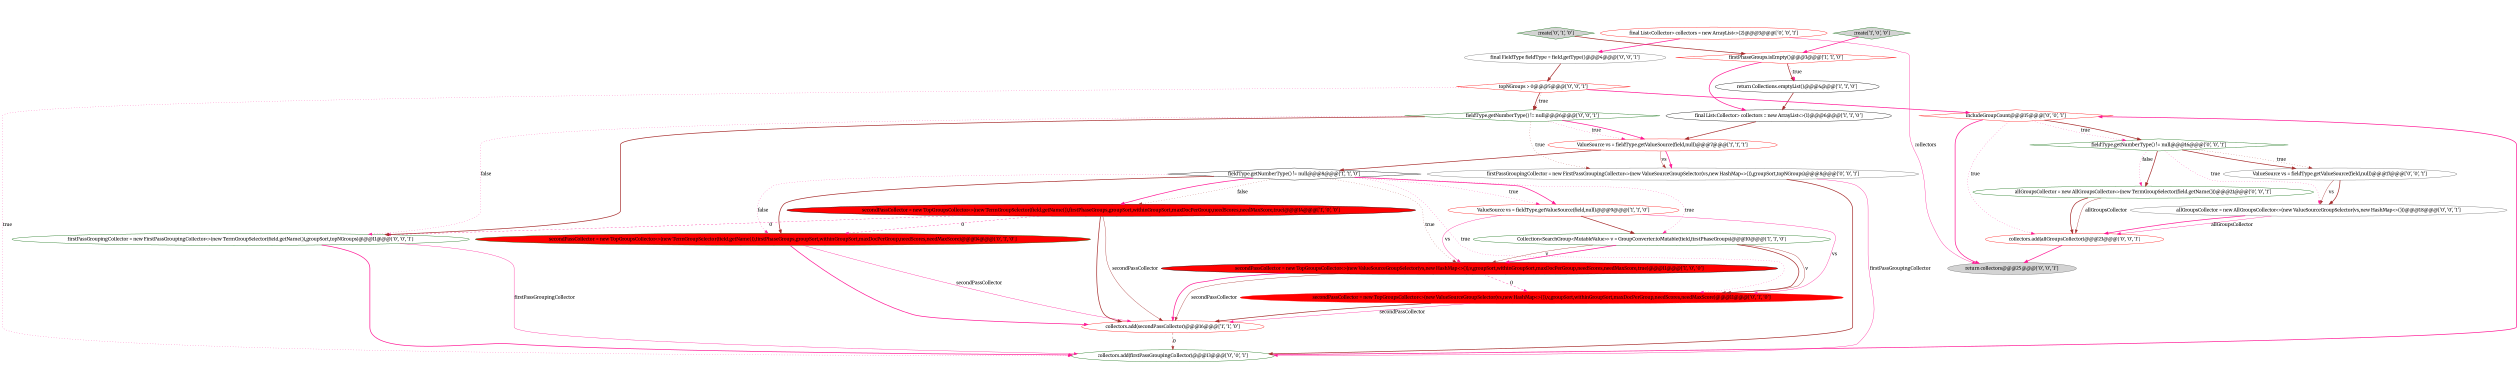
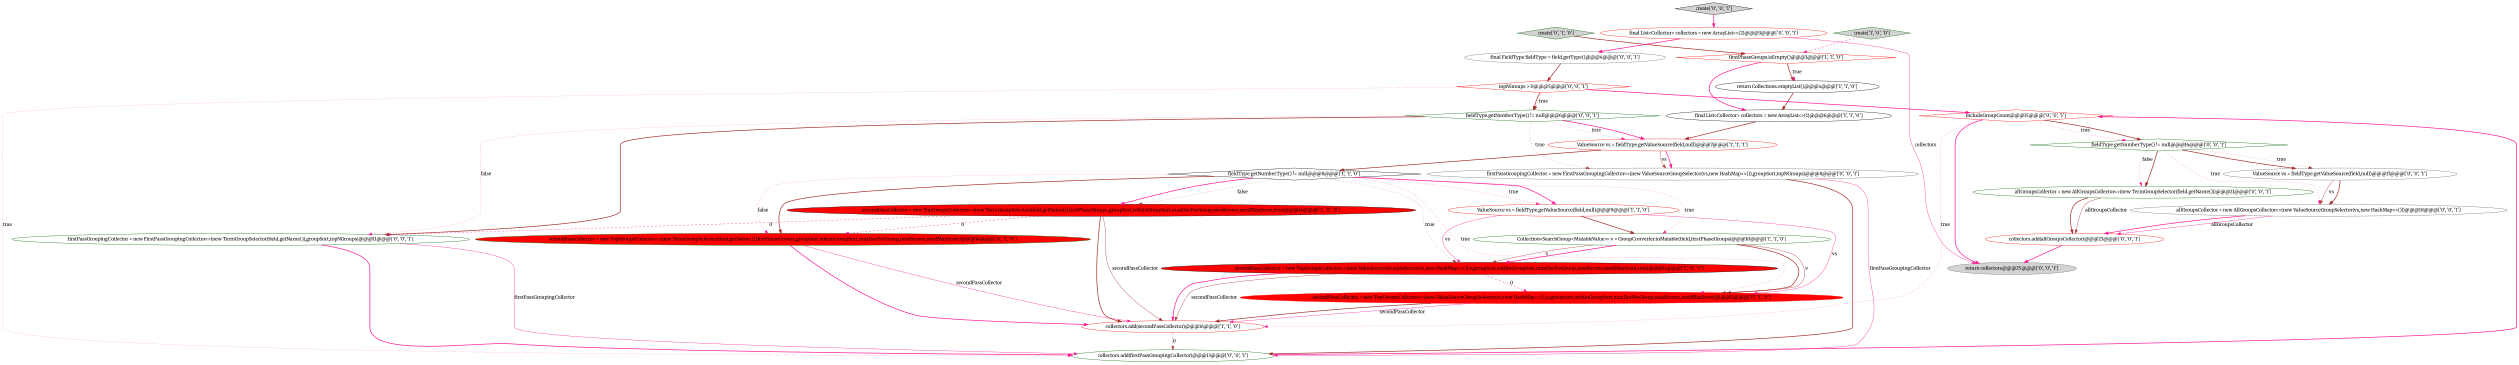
node "create['0', '0', '1']": added
edge "create['1', '0', '0']" -> "firstPhaseGroups.isEmpty()@@@3@@@['1', '1', '0']": style bold -> dashed
edge "includeGroupCount@@@15@@@['0', '0', '1']" -> "collectors.add(allGroupsCollector)@@@23@@@['0', '0', '1']": now "includeGroupCount@@@15@@@['0', '0', '1']" -> "collectors.add(secondPassCollector)@@@16@@@['1', '1', '0']"
